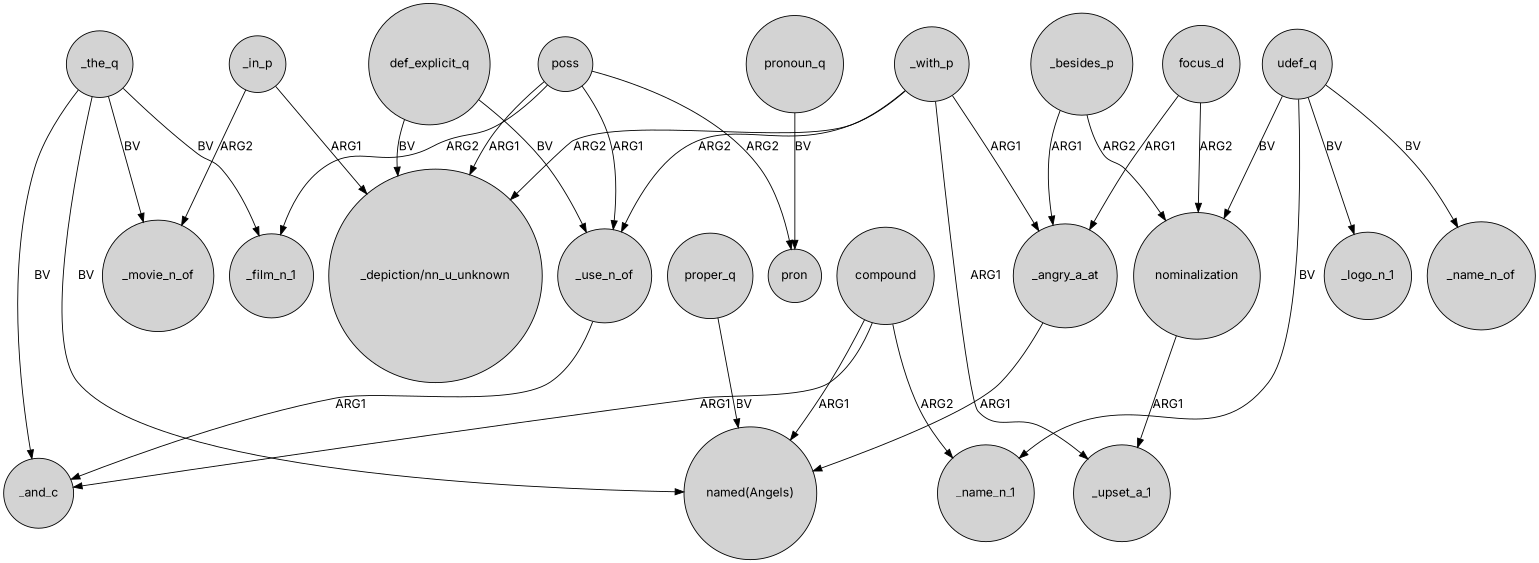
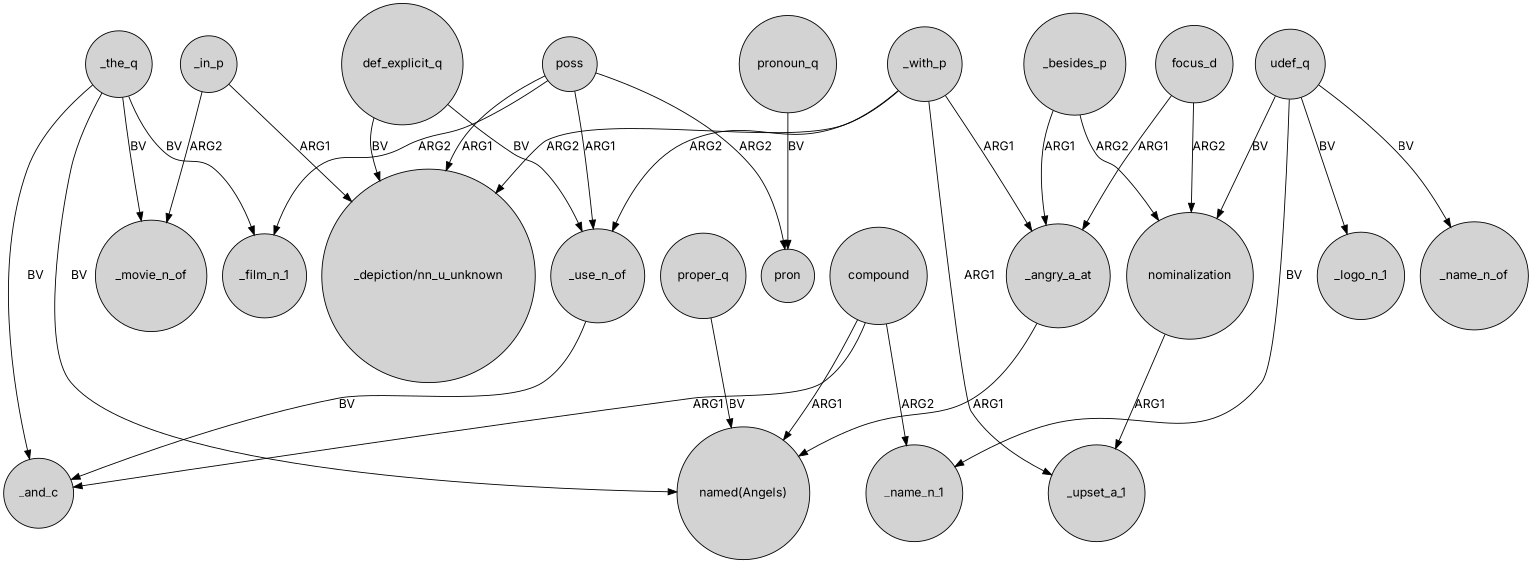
edge "_use_n_of" -> "_and_c": label "ARG1" -> "BV"
